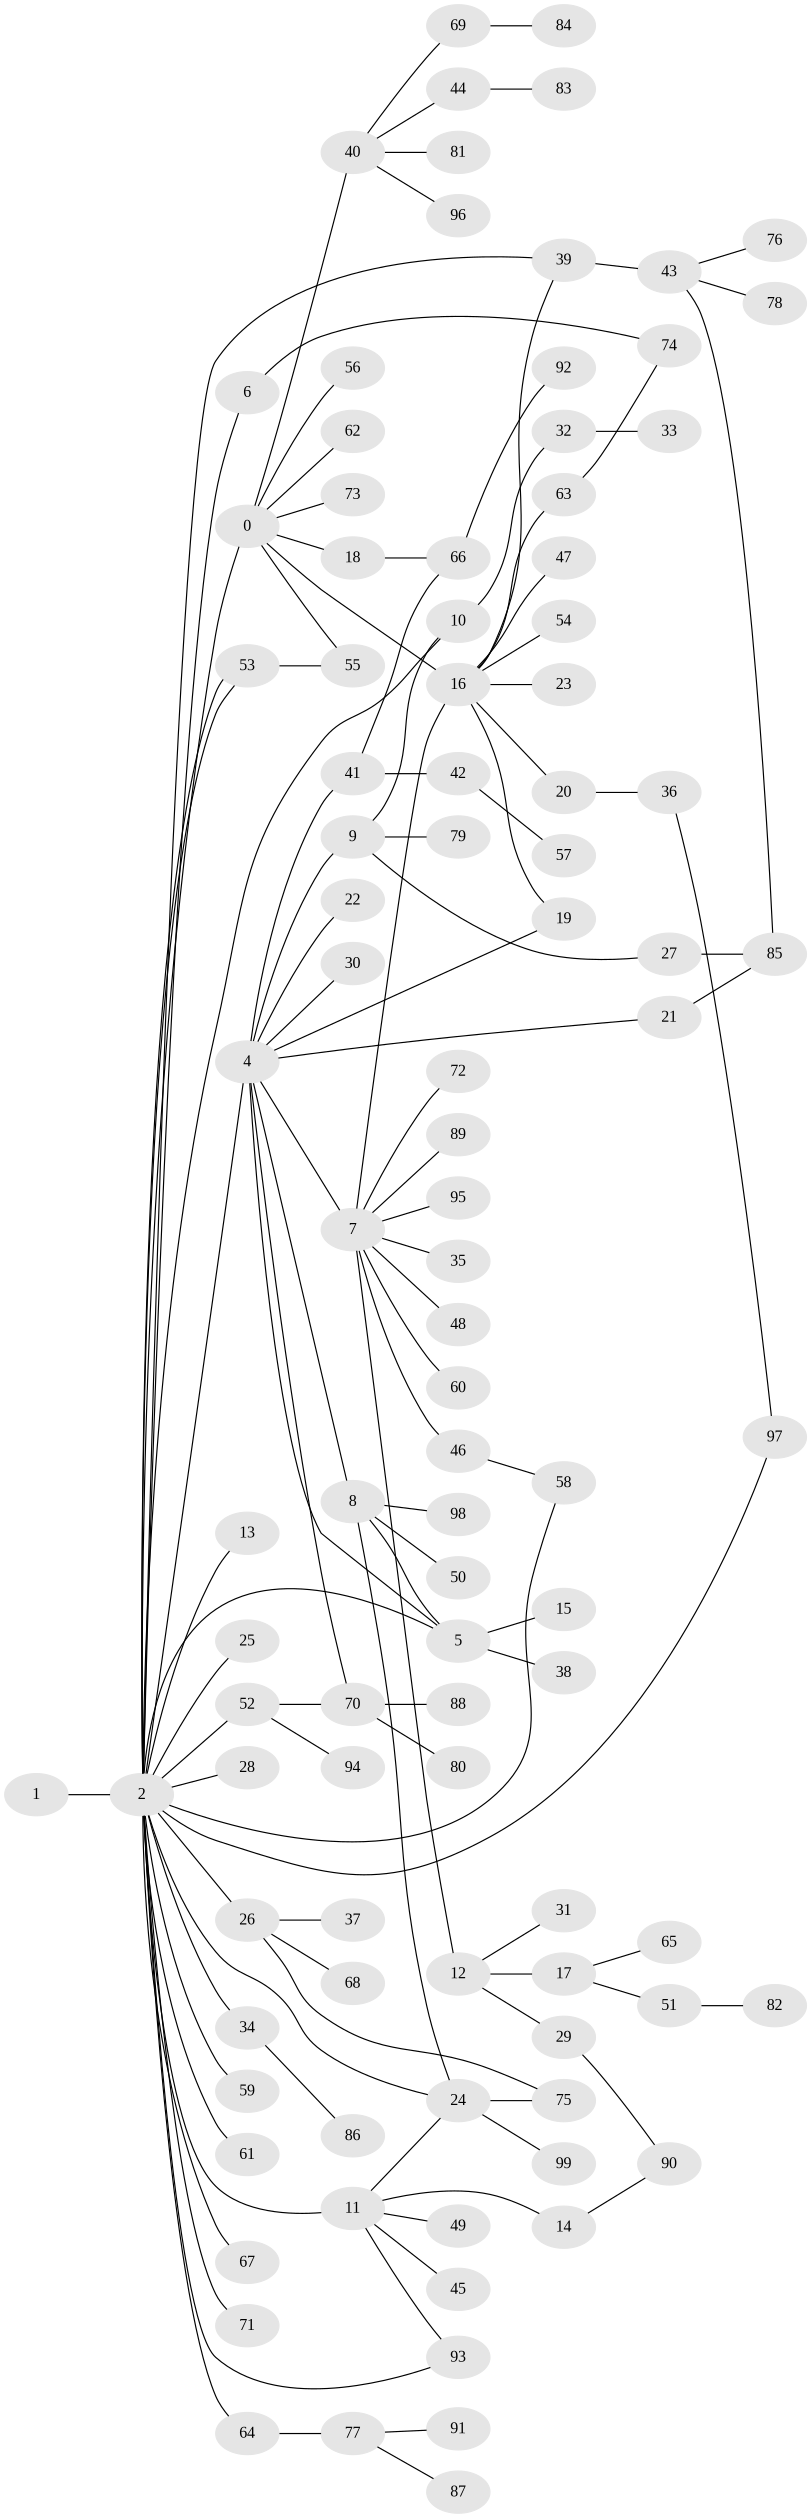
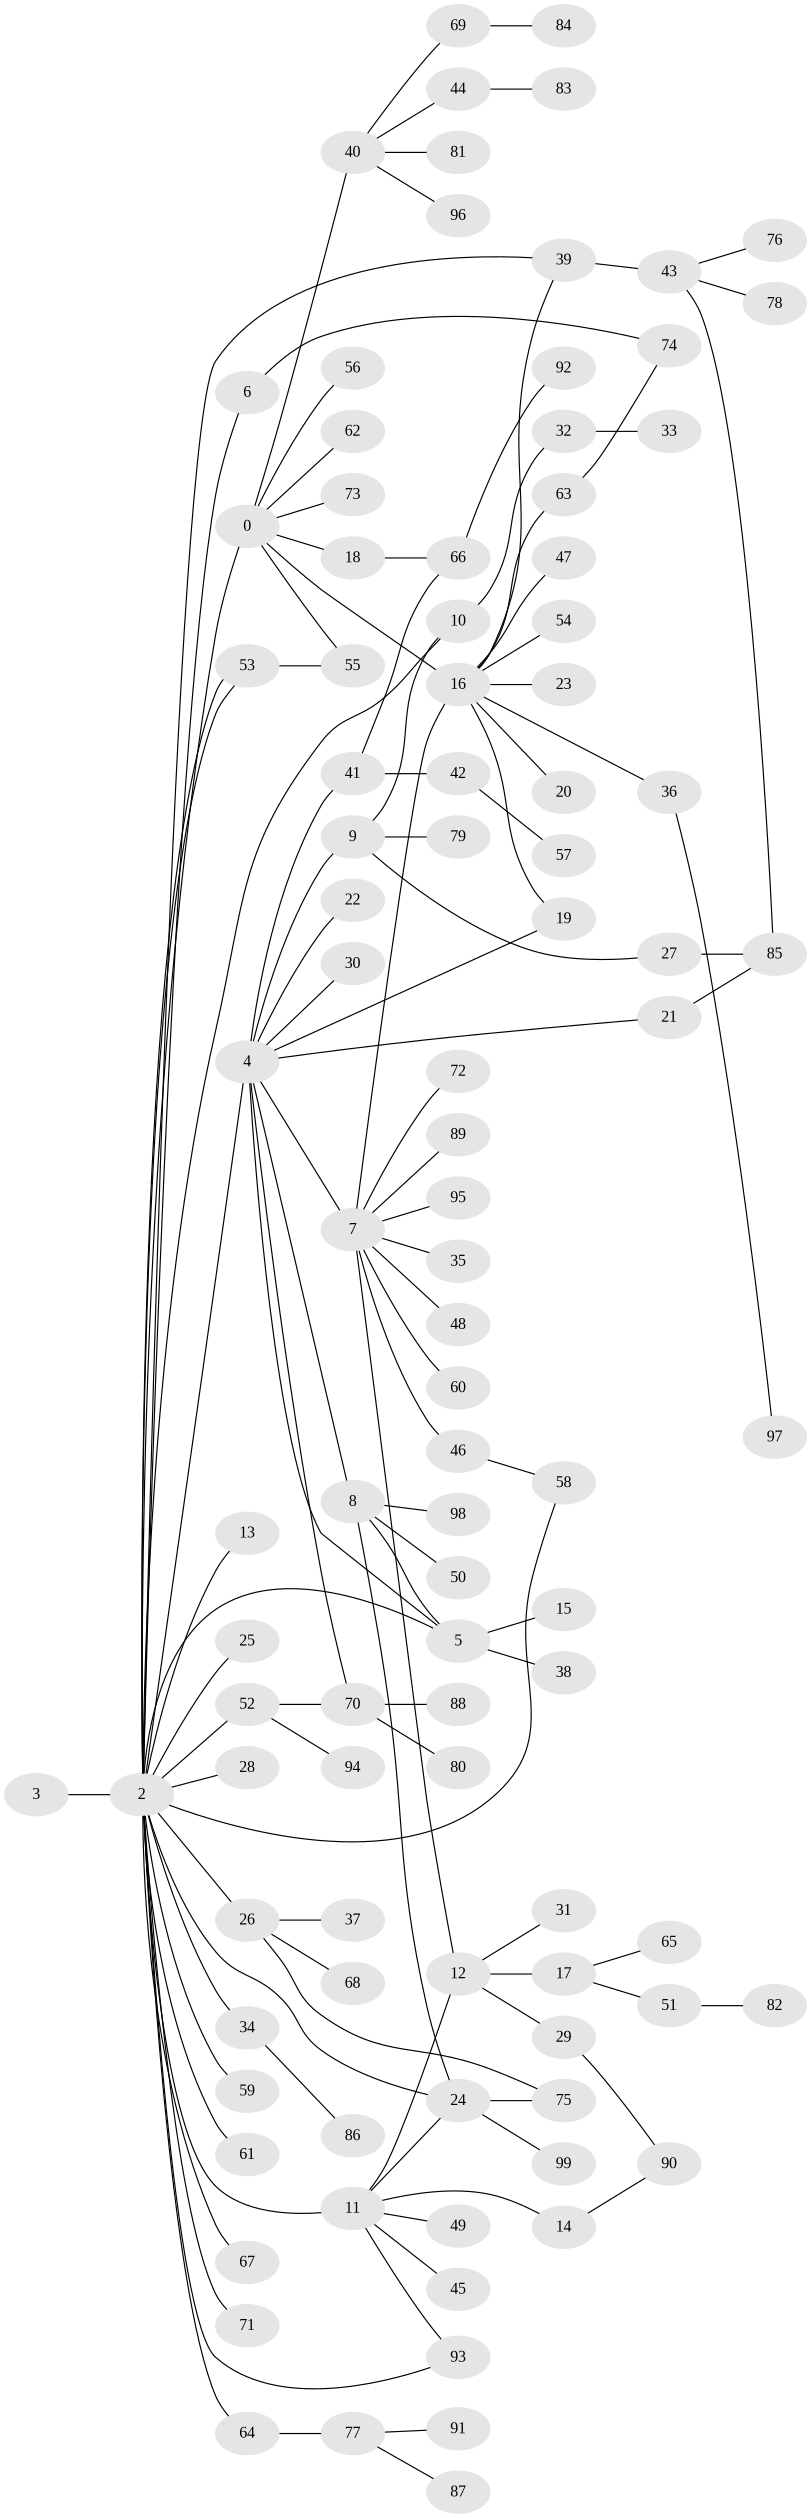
edge "20" -- "36": now "16" -- "36"
node "1": label "1" -> "3"
edge "97" -- "2": removed
edge "12" -- "11": added
